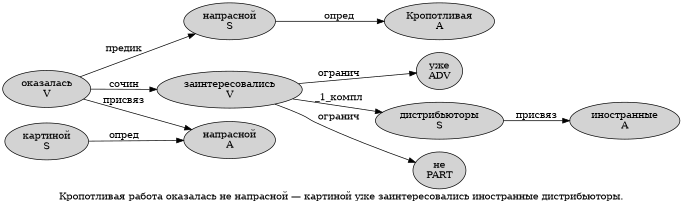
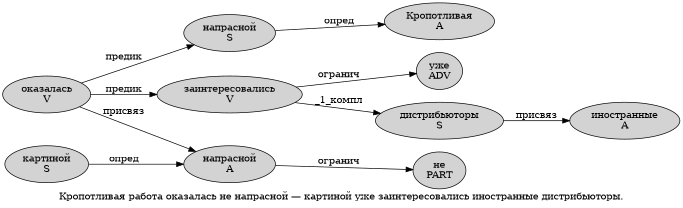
edge "оказалась V" -> "заинтересовались V": label "сочин" -> "предик"
edge "заинтересовались V" -> "не PART": now "напрасной A" -> "не PART"
